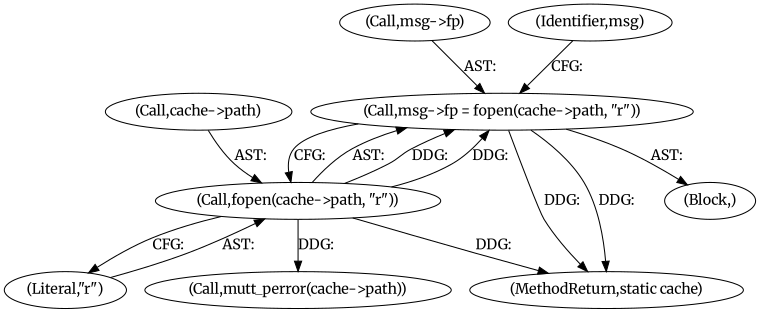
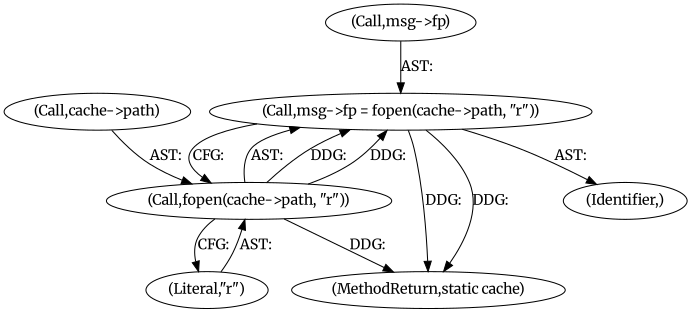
node "(Identifier,msg)": removed
node "(Block,)": label "(Block,)" -> "(Identifier,)"
node "(Call,mutt_perror(cache->path))": removed
